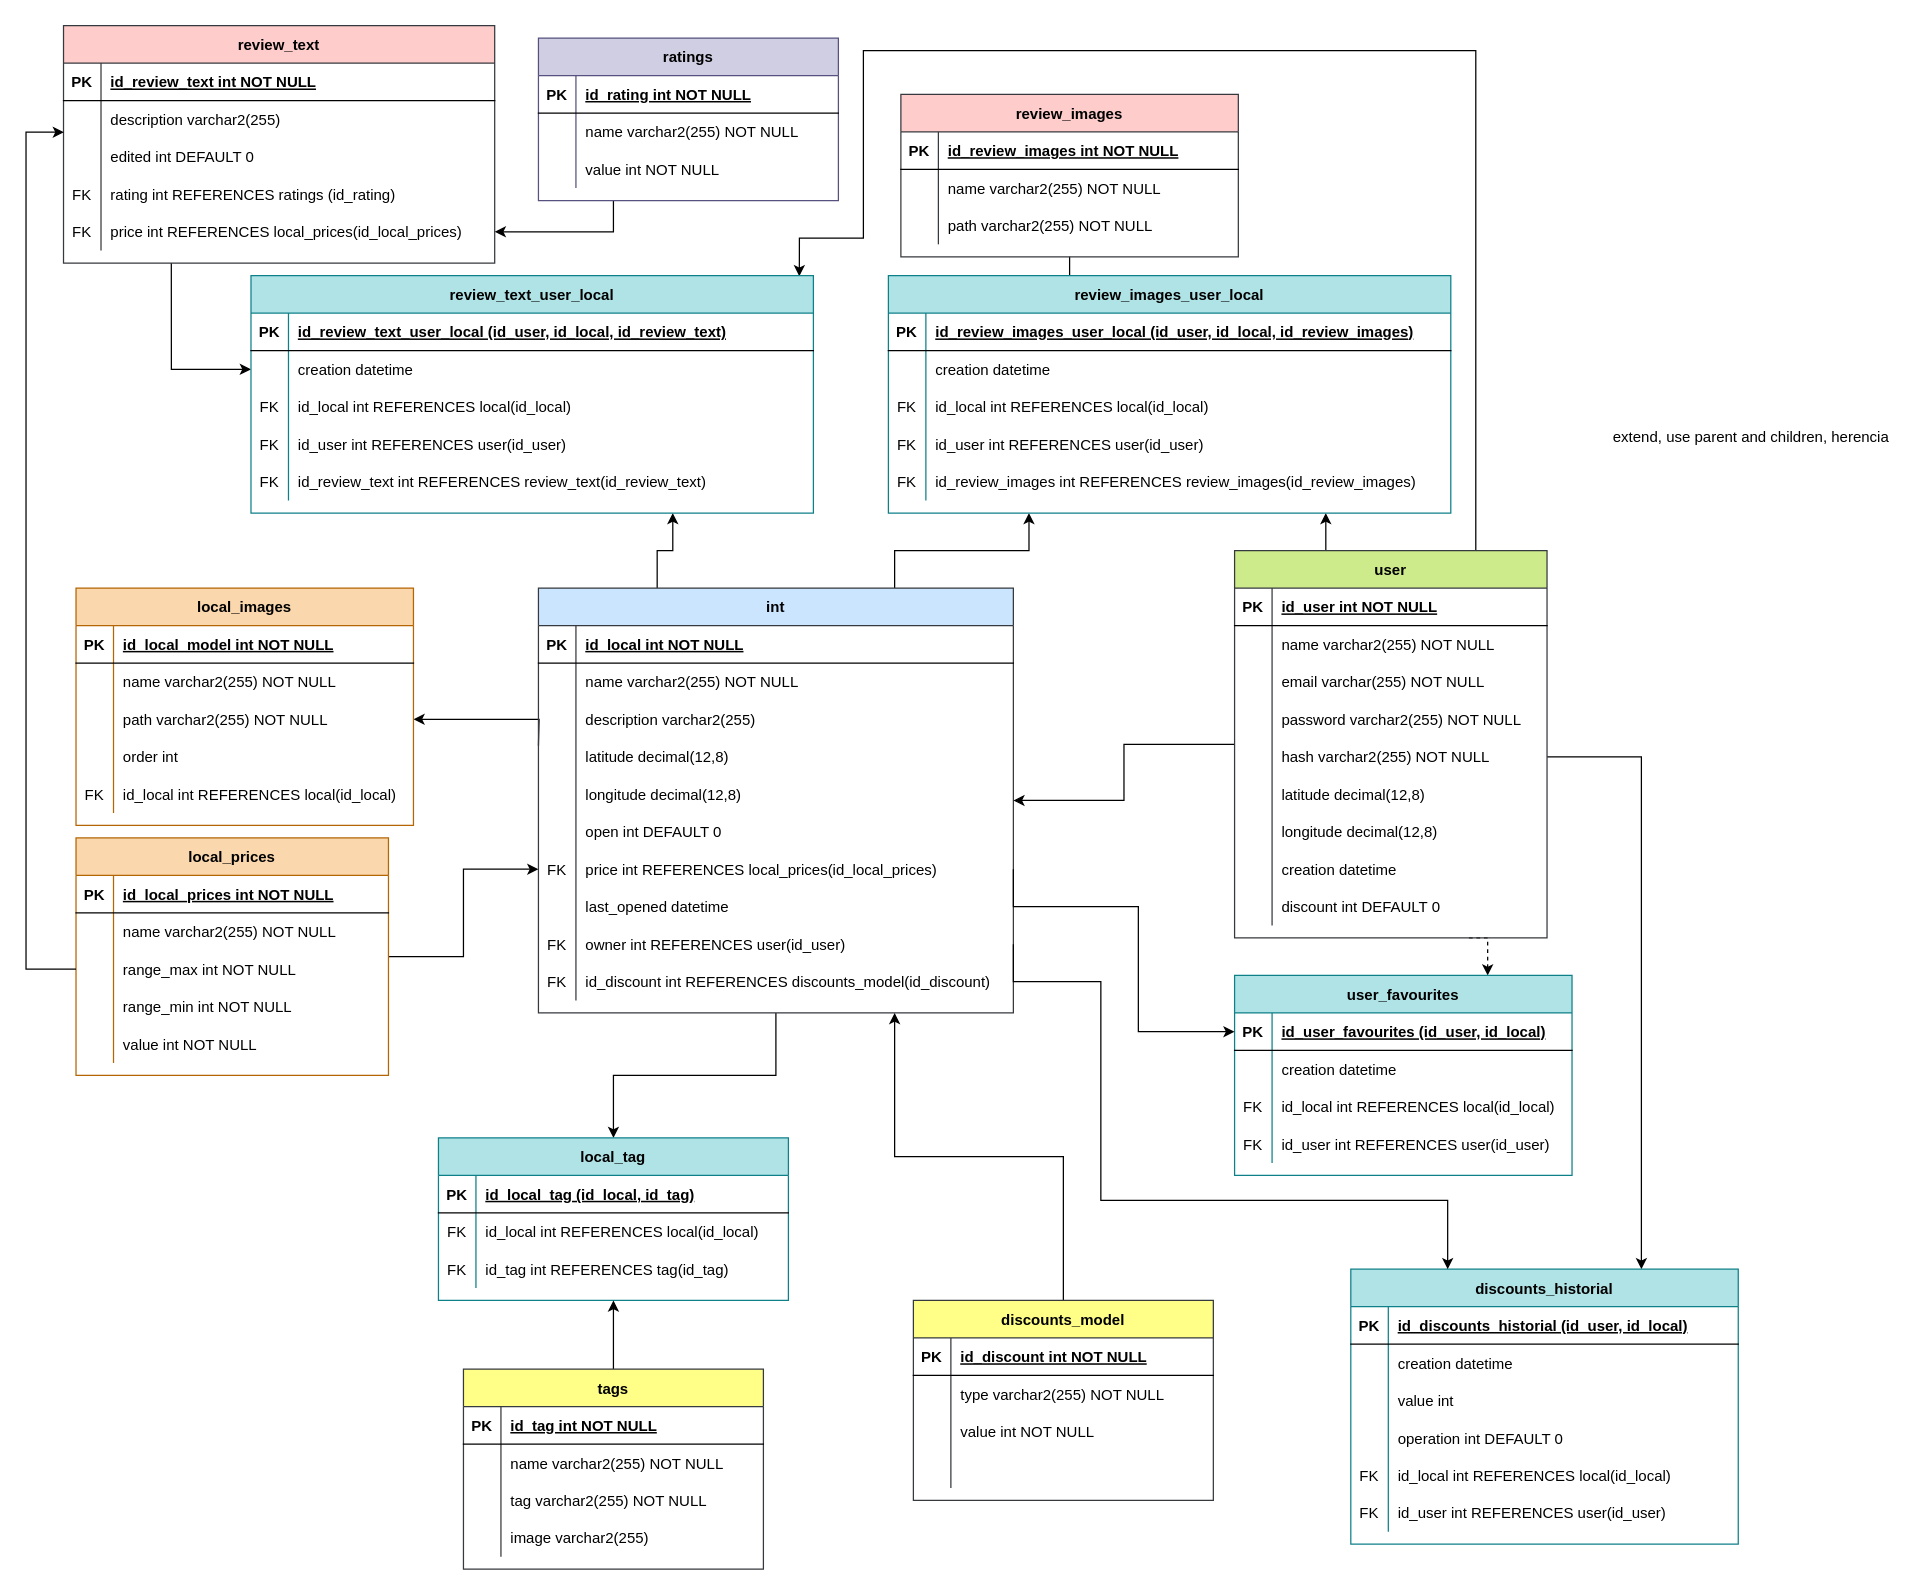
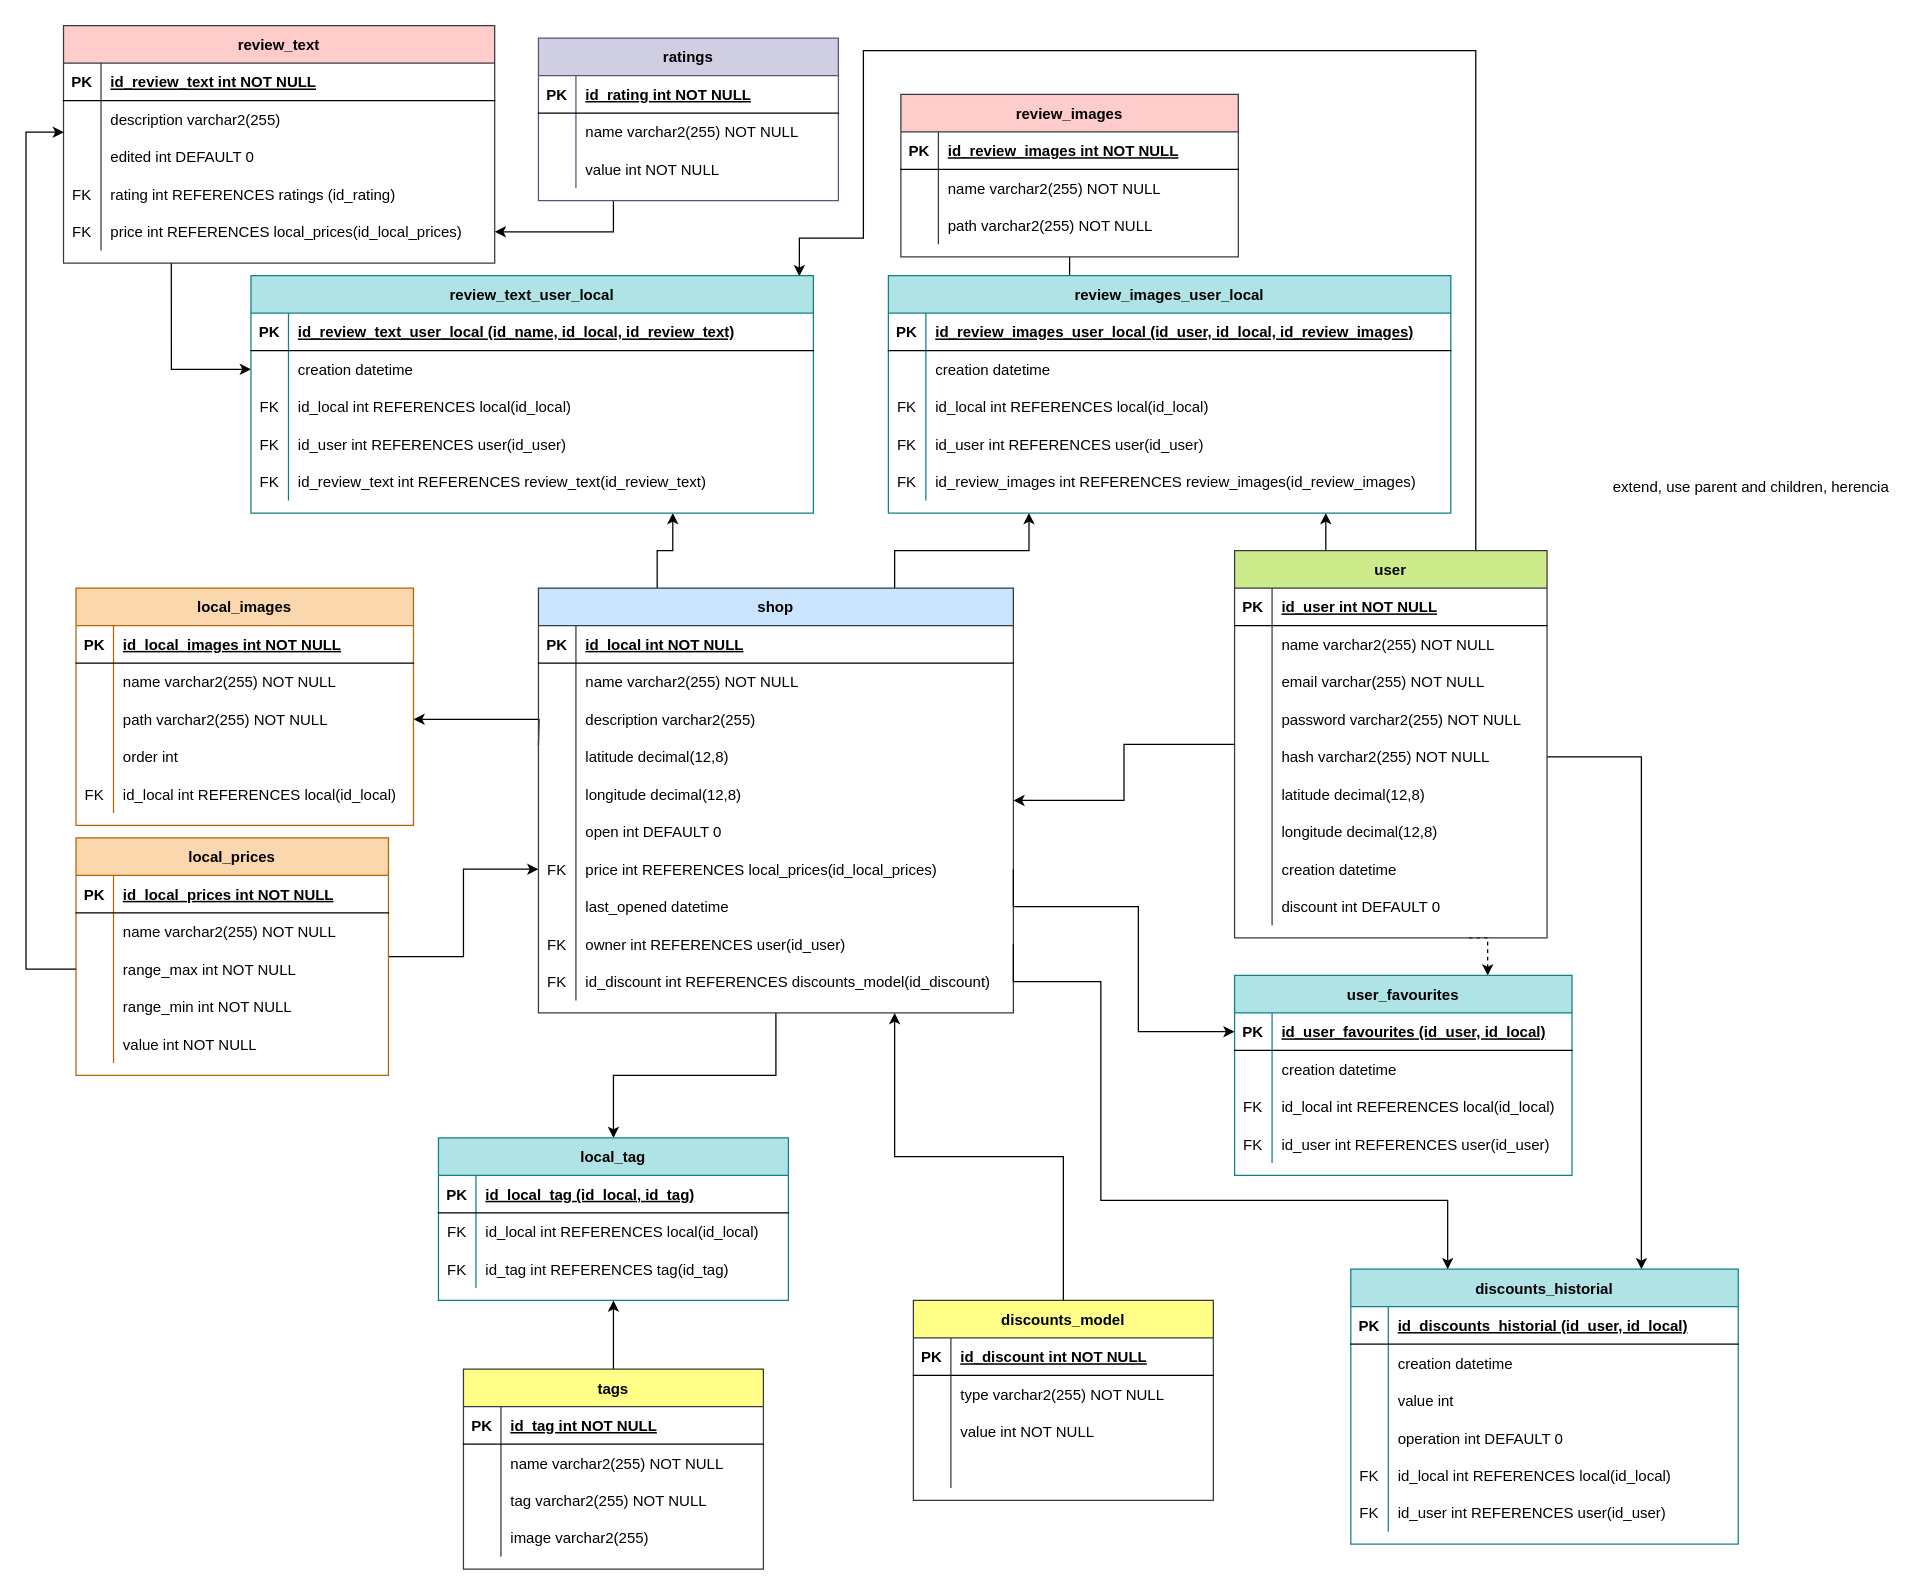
node "id_review_text_user_local (id_user, id_local, id_review_text)": label "id_review_text_user_local (id_user, id_local, id_review_text)" -> "id_review_text_user_local (id_name, id_local, id_review_text)"
node "extend, use parent and children, herencia": moved (1751, 438) -> (1751, 488)
node "int": label "int" -> "shop"
node "id_local_model int NOT NULL": label "id_local_model int NOT NULL" -> "id_local_images int NOT NULL"
